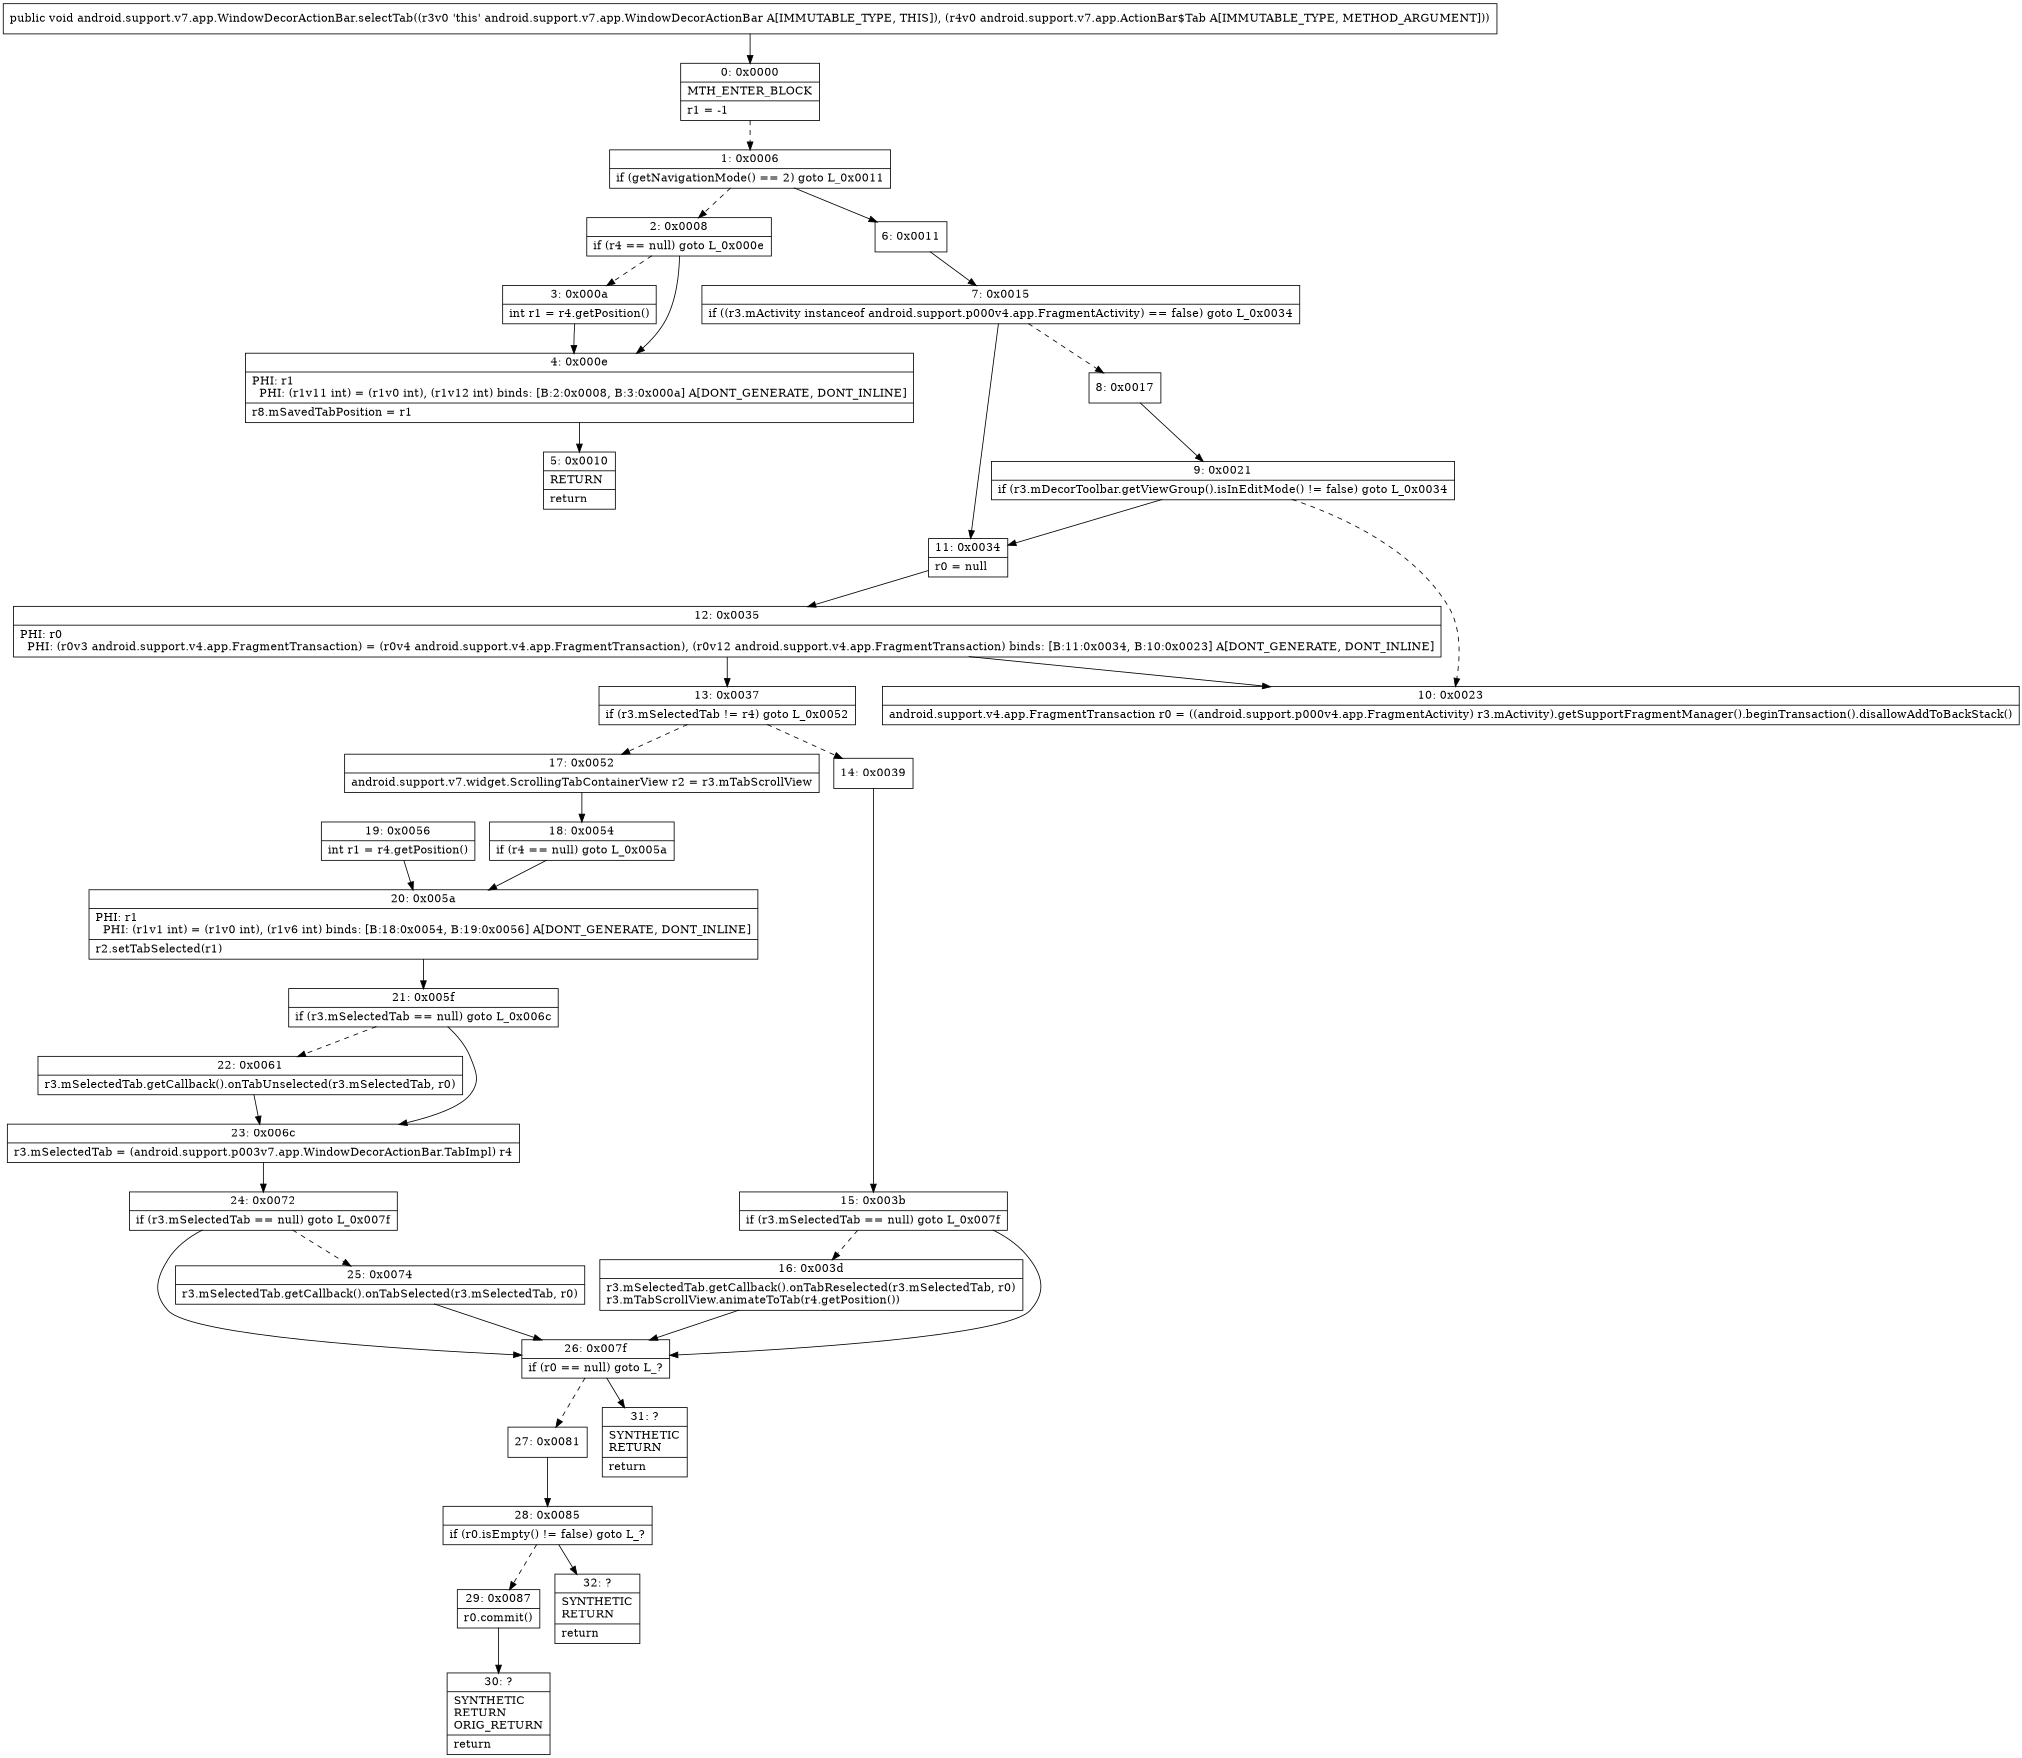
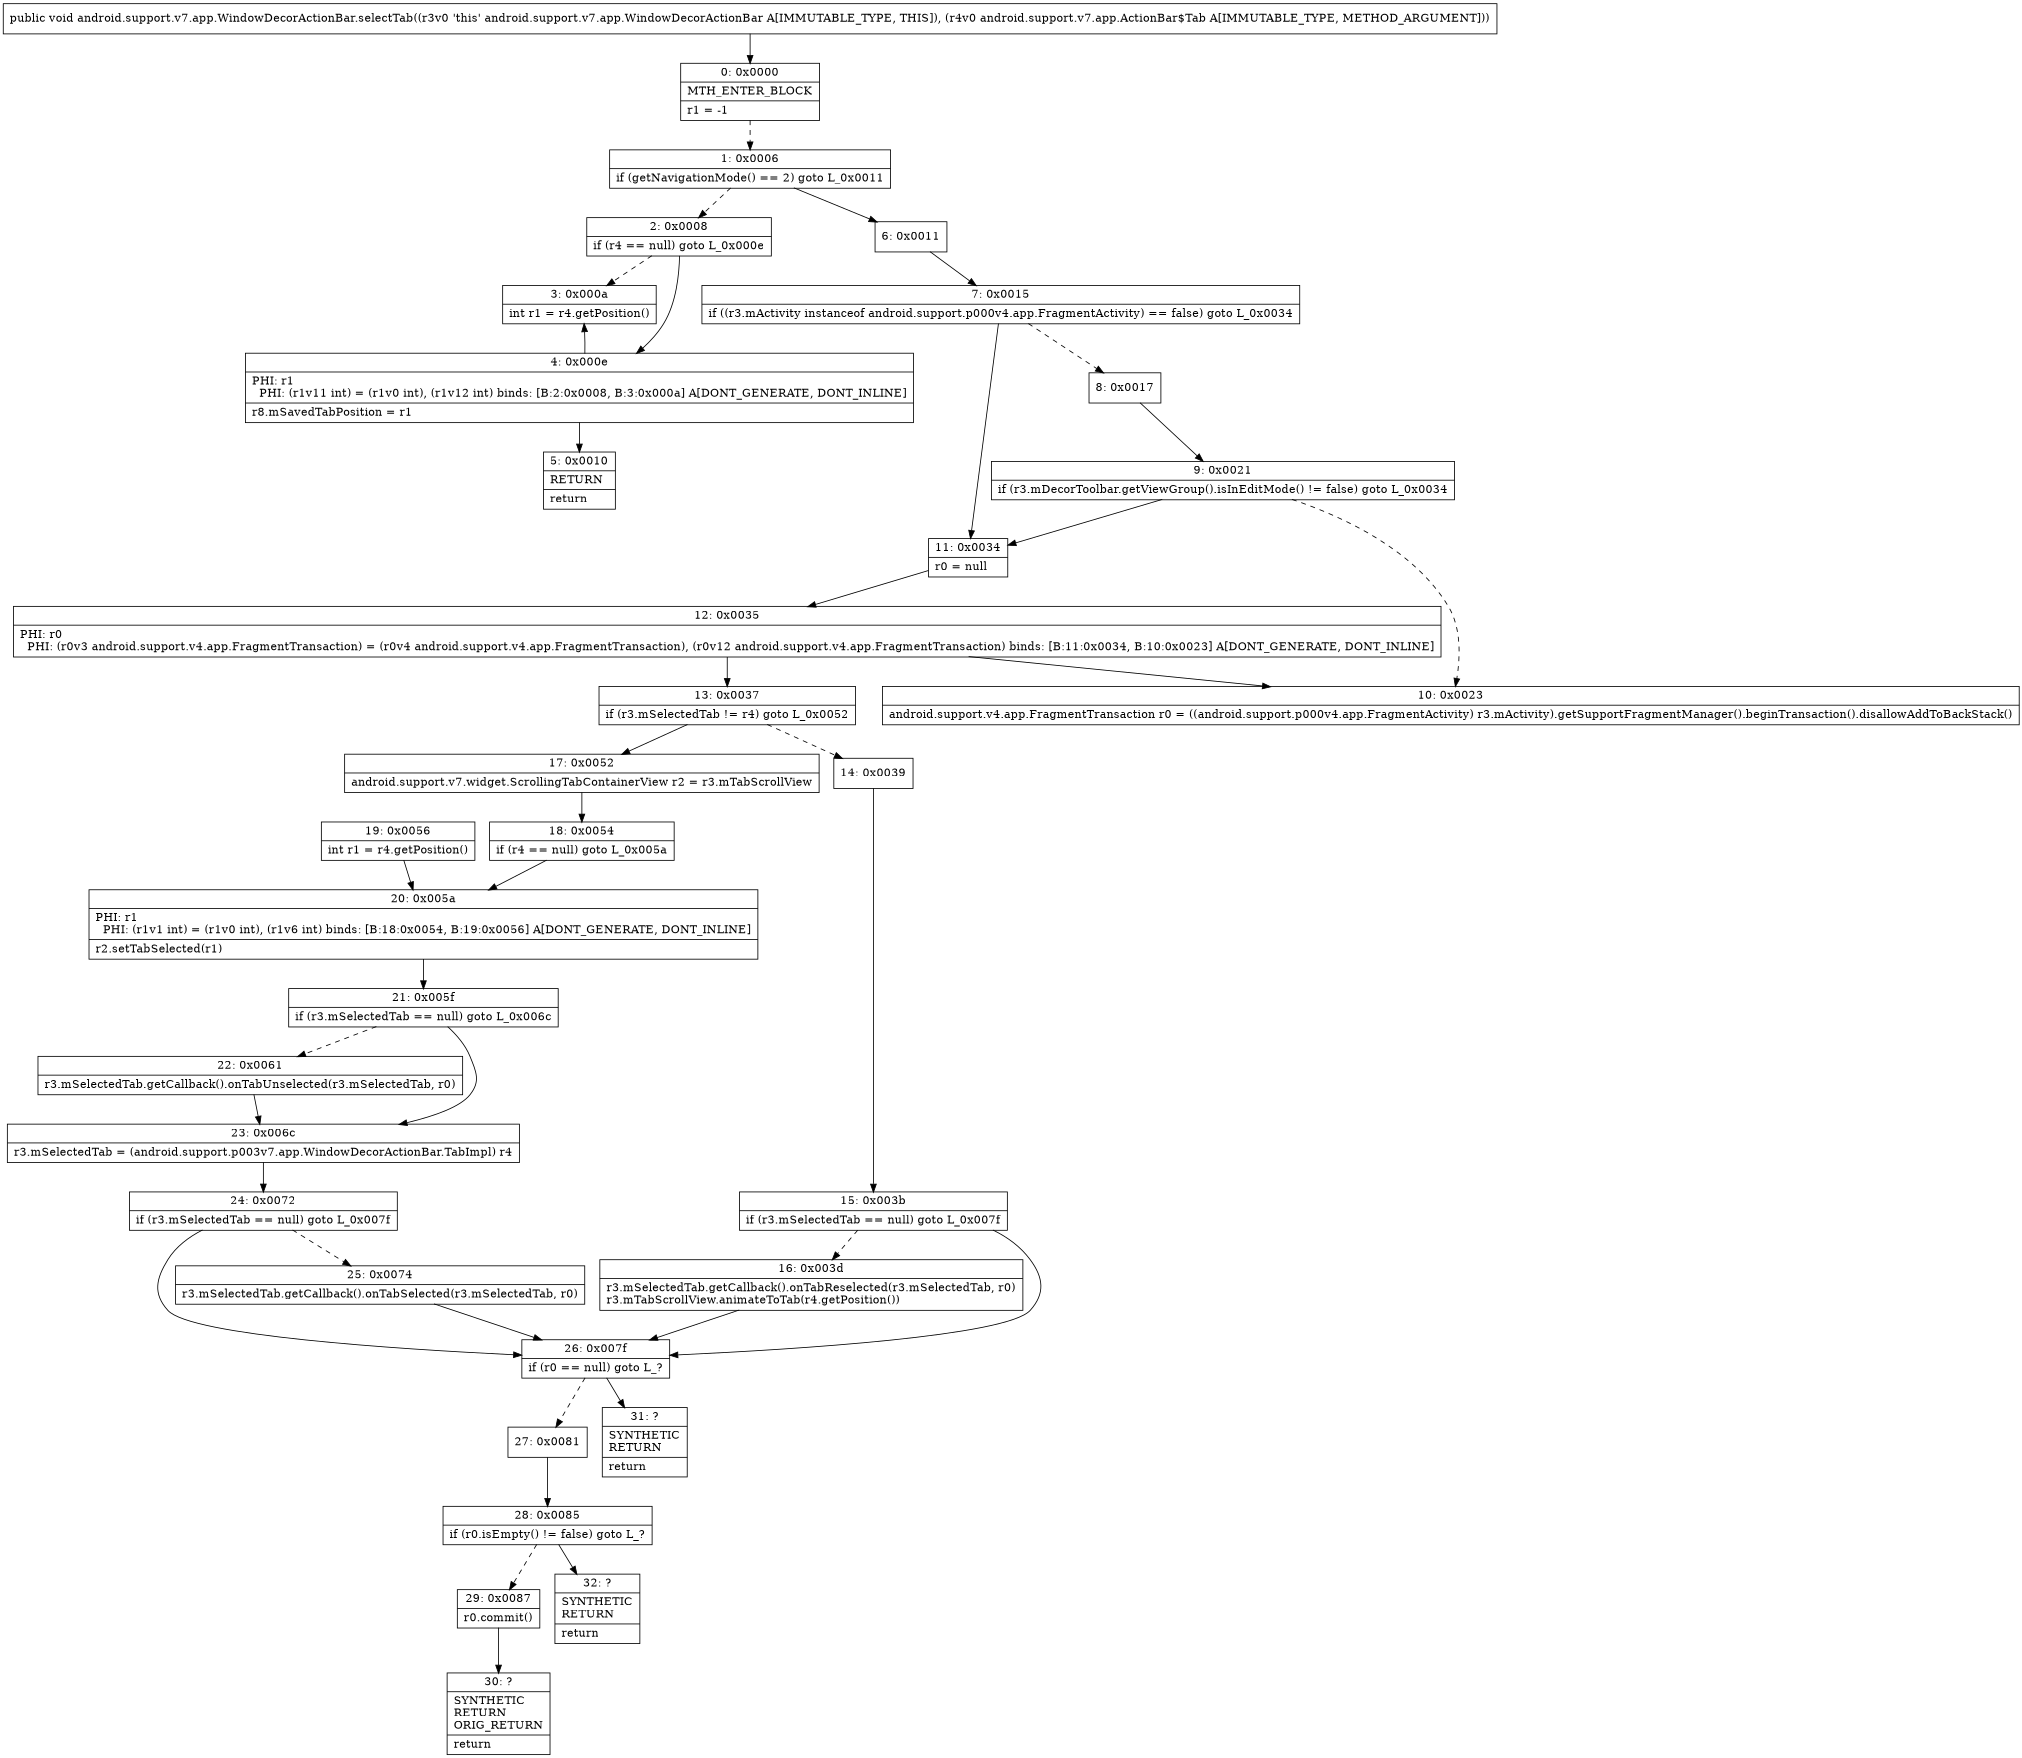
edge "3: 0x000a" -> "4: 0x000e": reversed
edge "13: 0x0037" -> "17: 0x0052": style dashed -> solid
